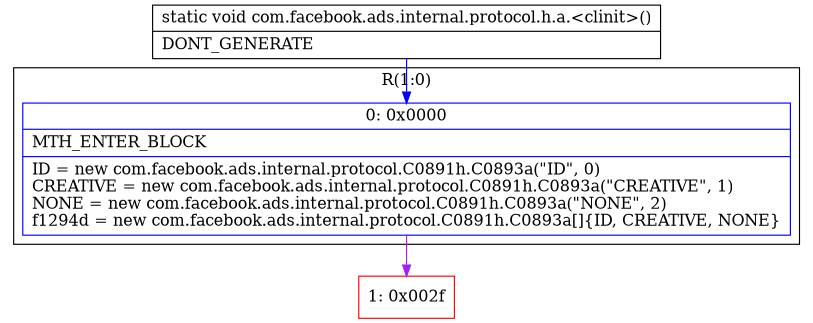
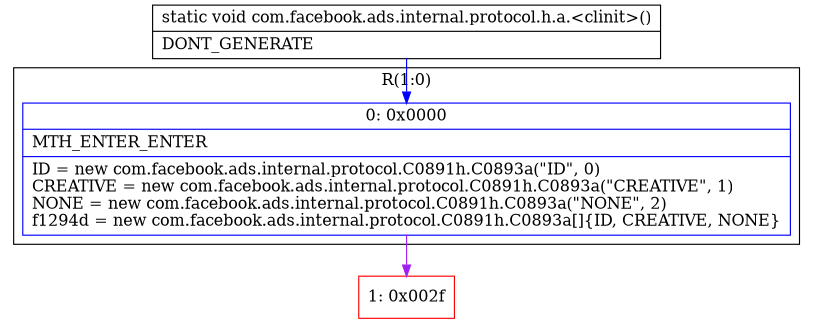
node "0: 0x0000": text "MTH_ENTER_BLOCK" -> "MTH_ENTER_ENTER"
